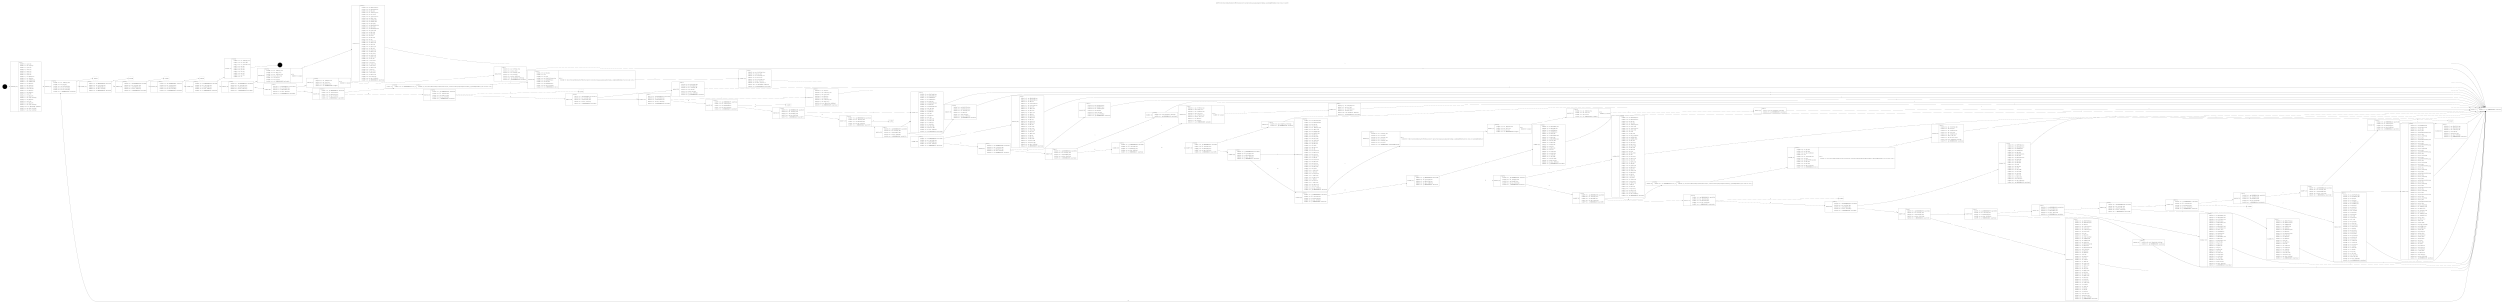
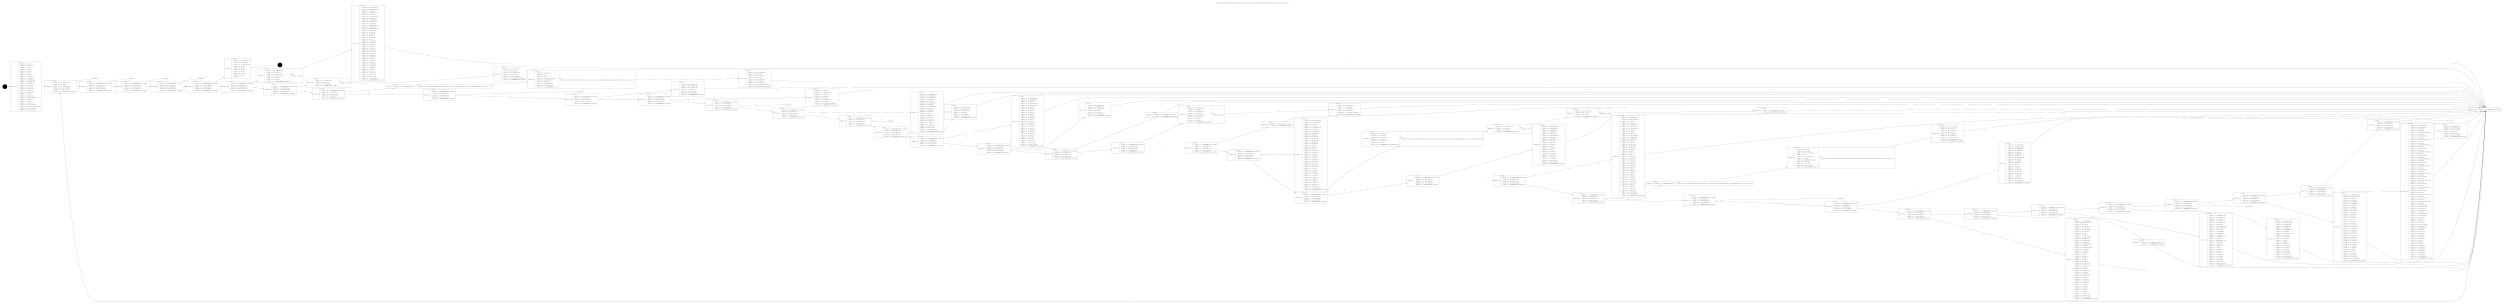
edge "0x4017eb [28]" -> "0x402269 [91]": now "0x4017eb [28]" -> "0x401807 [28]"
